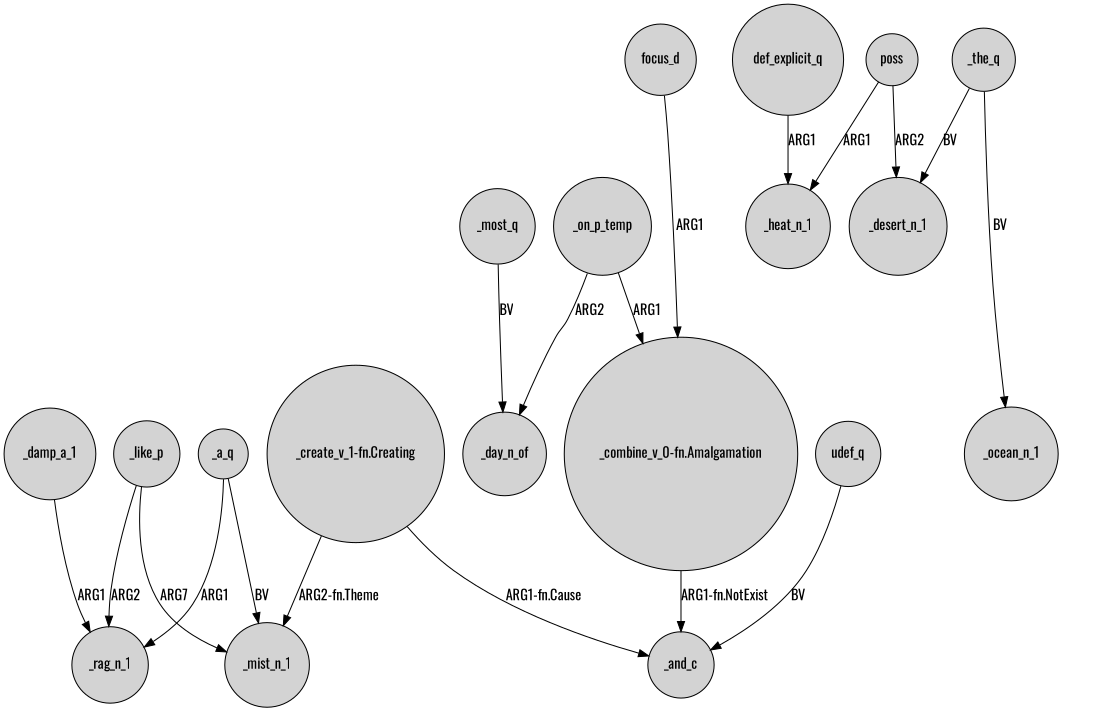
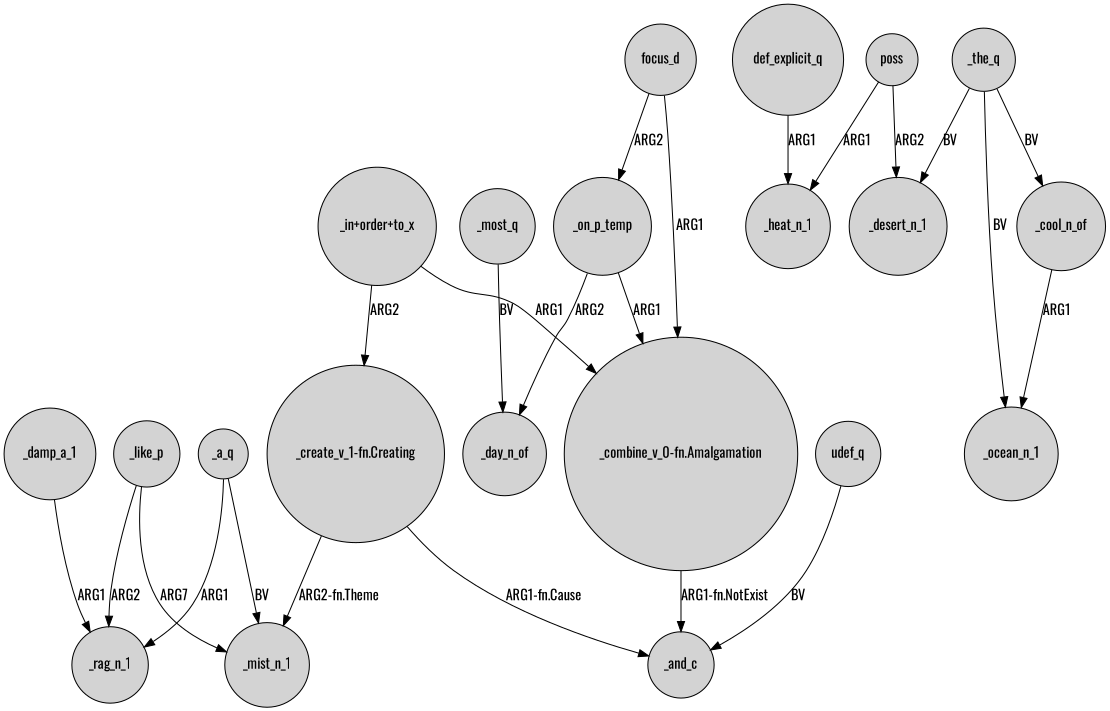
edge "focus_d" -> "_on_p_temp": added, label "ARG2"
node "_in+order+to_x": added
node "_cool_n_of": added
